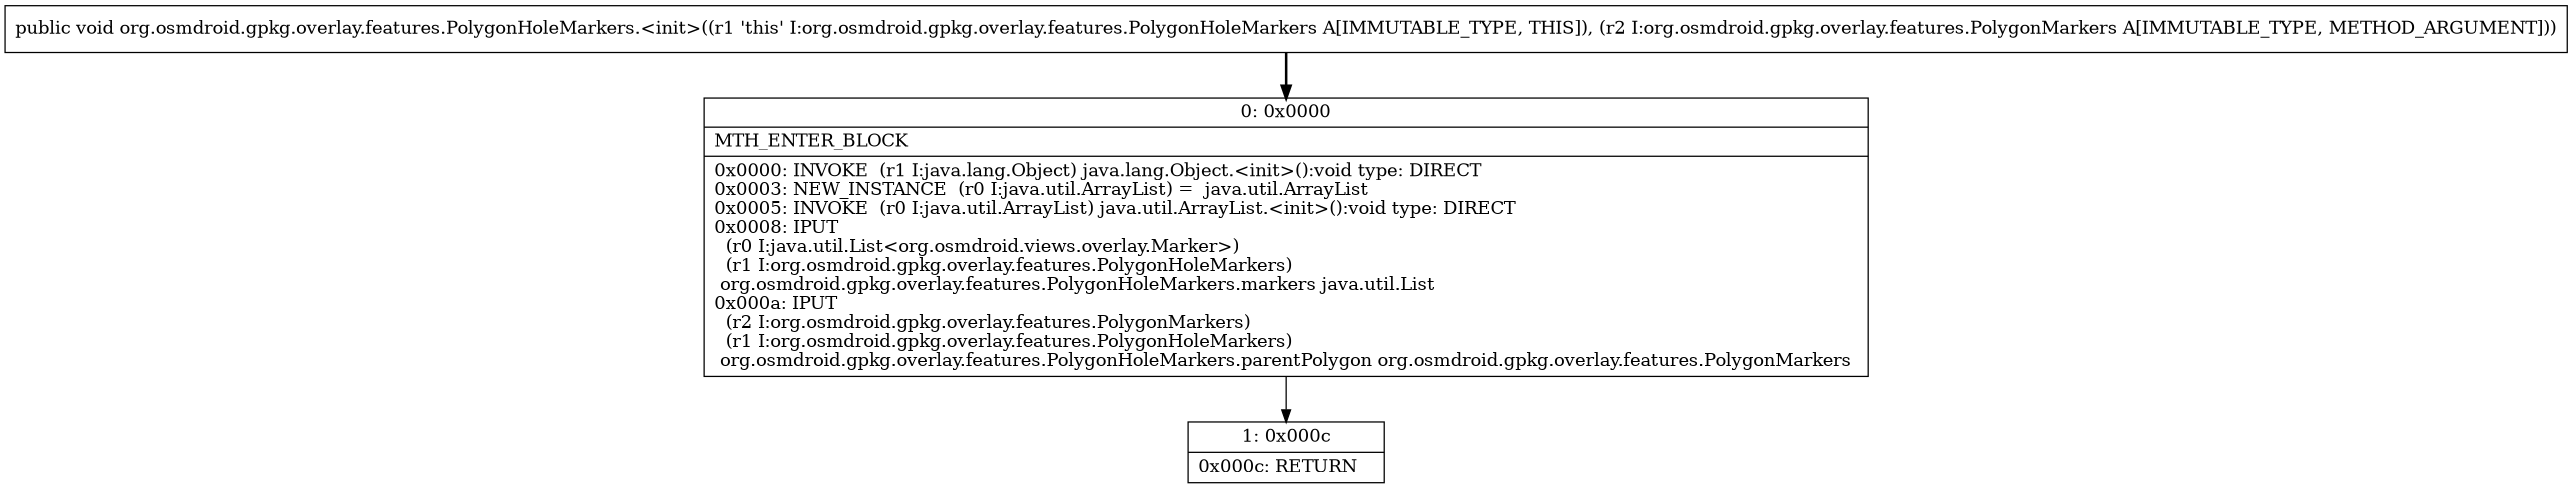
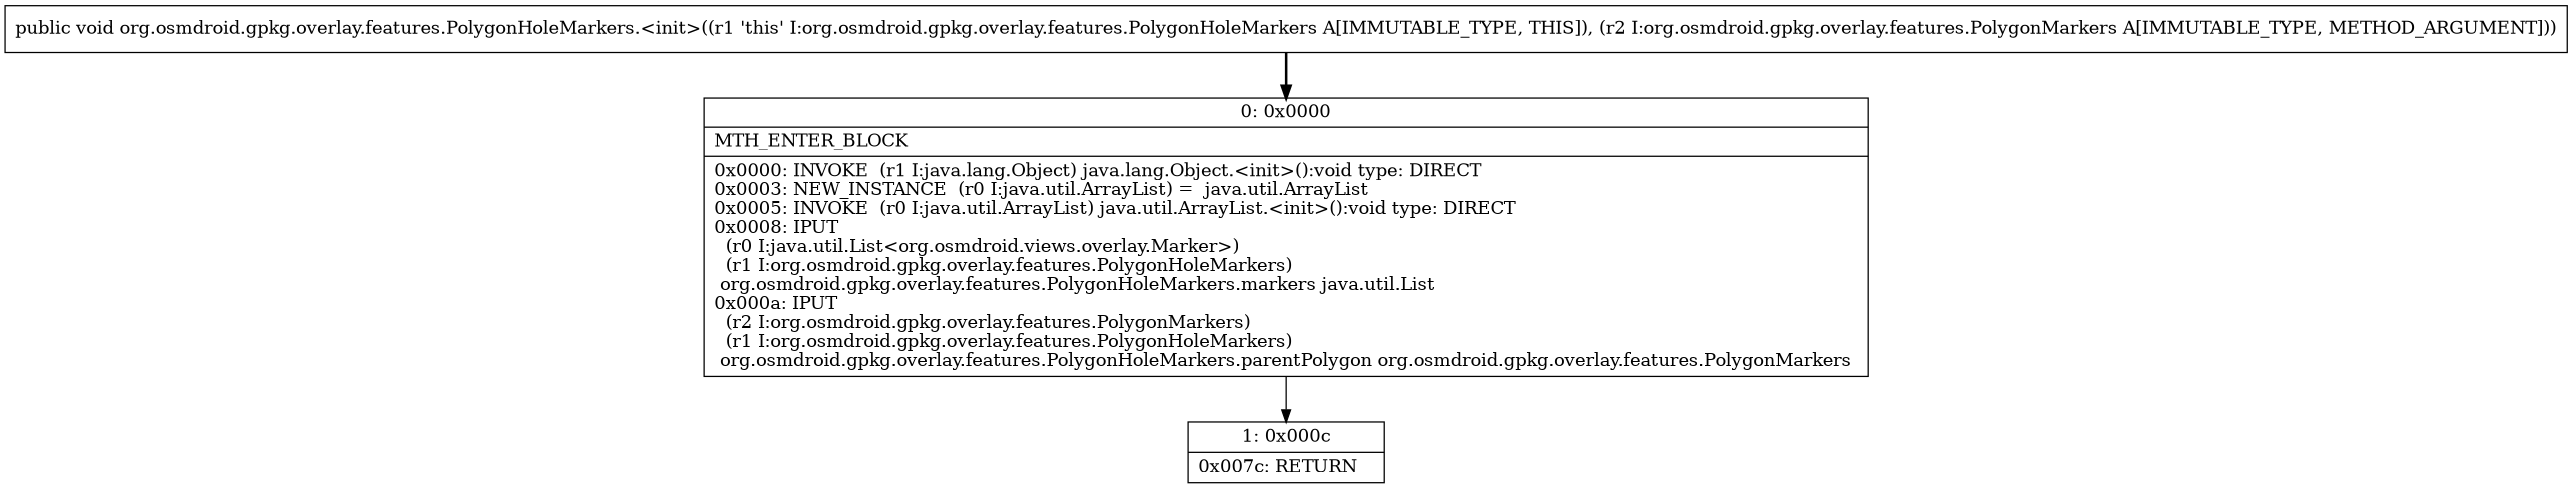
node "1: 0x000c": text "0x000c: RETURN" -> "0x007c: RETURN"
